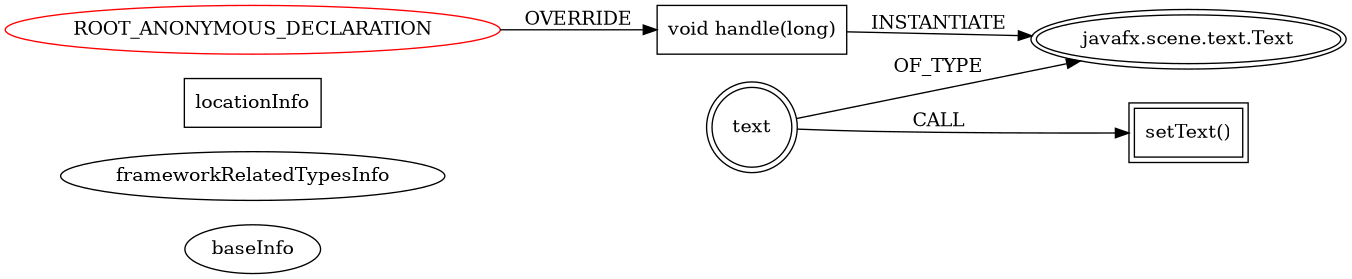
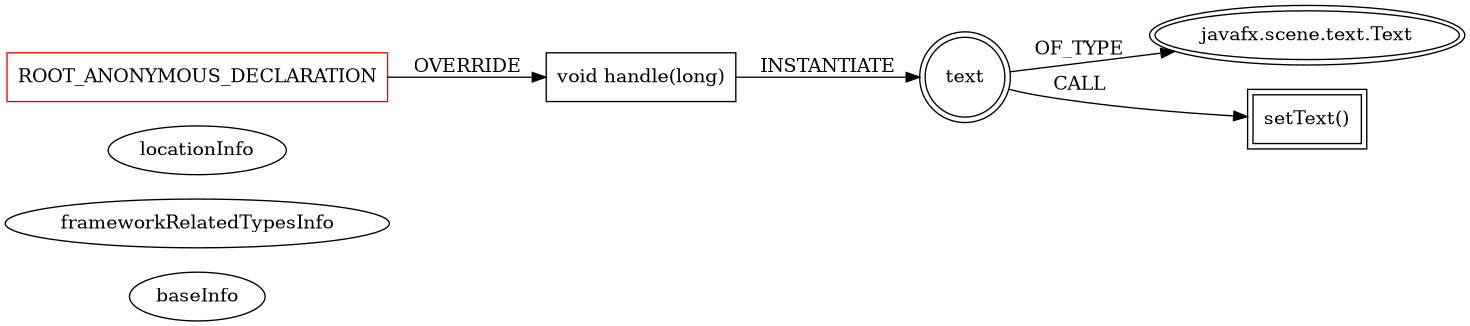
node "ROOT_ANONYMOUS_DECLARATION": shape ellipse -> box
edge "void handle(long)" -> "javafx.scene.text.Text": now "void handle(long)" -> "text"
node "locationInfo": shape box -> ellipse
